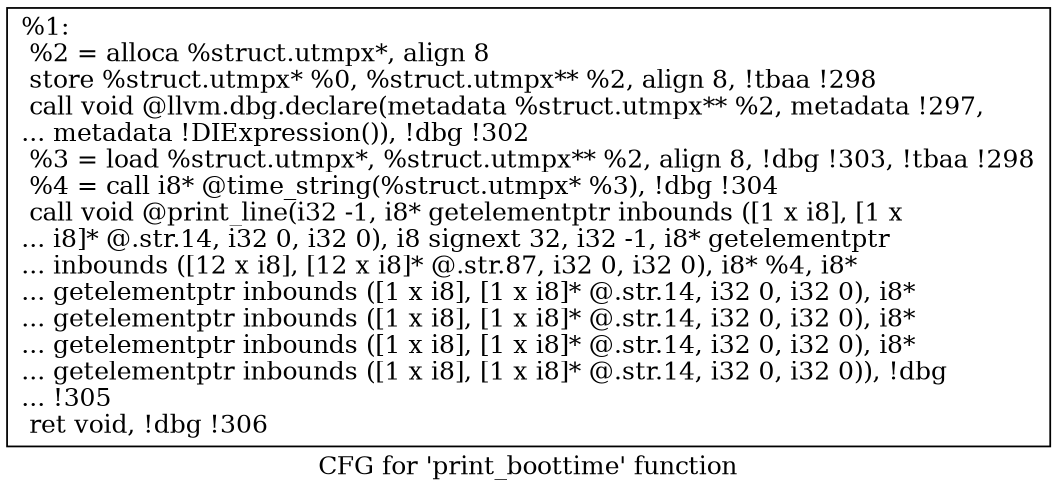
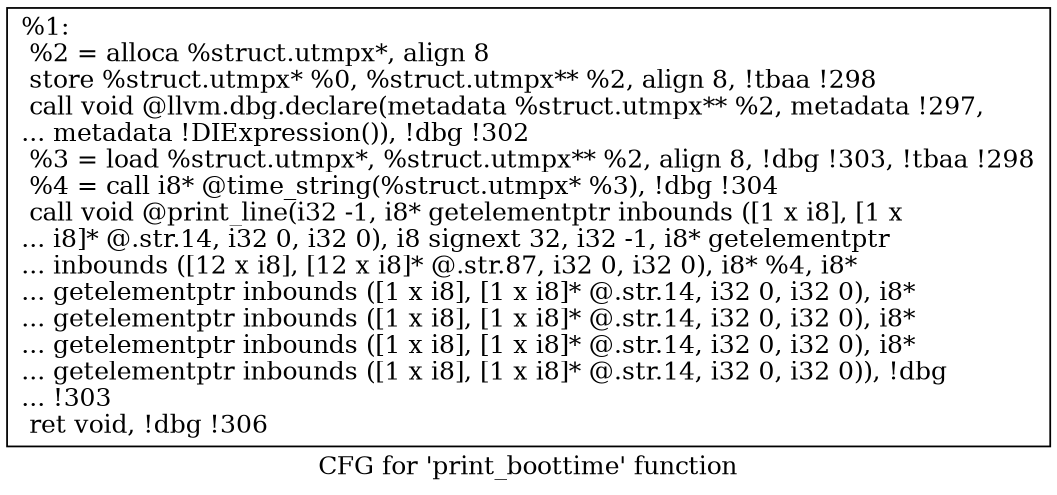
node "%1:": text "... !305" -> "... !303"
